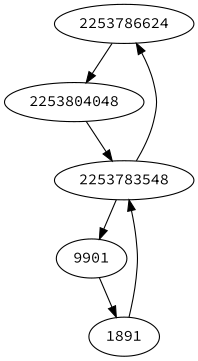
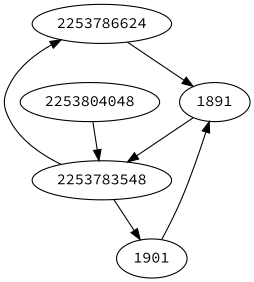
edge "2253786624" -> "2253804048": now "2253786624" -> "1891"
node "9901": label "9901" -> "1901"
